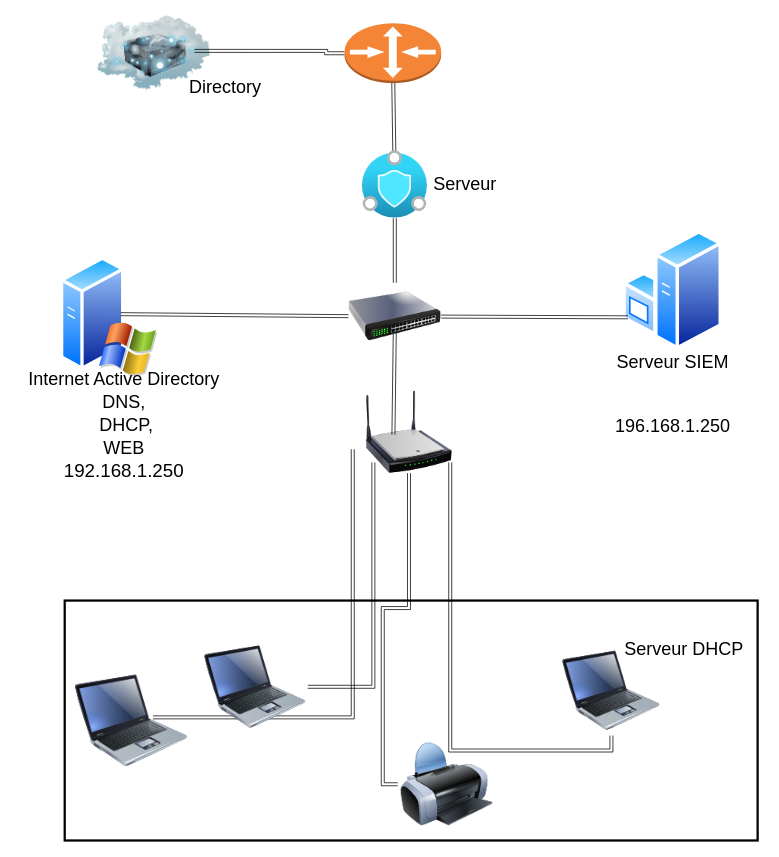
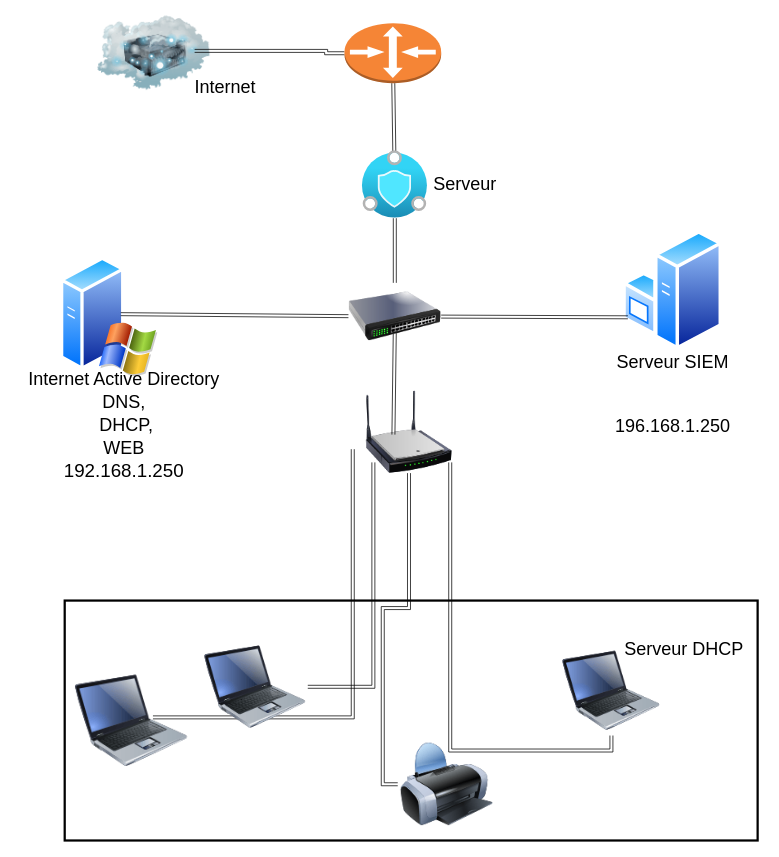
node "Directory": label "Directory" -> "Internet"
